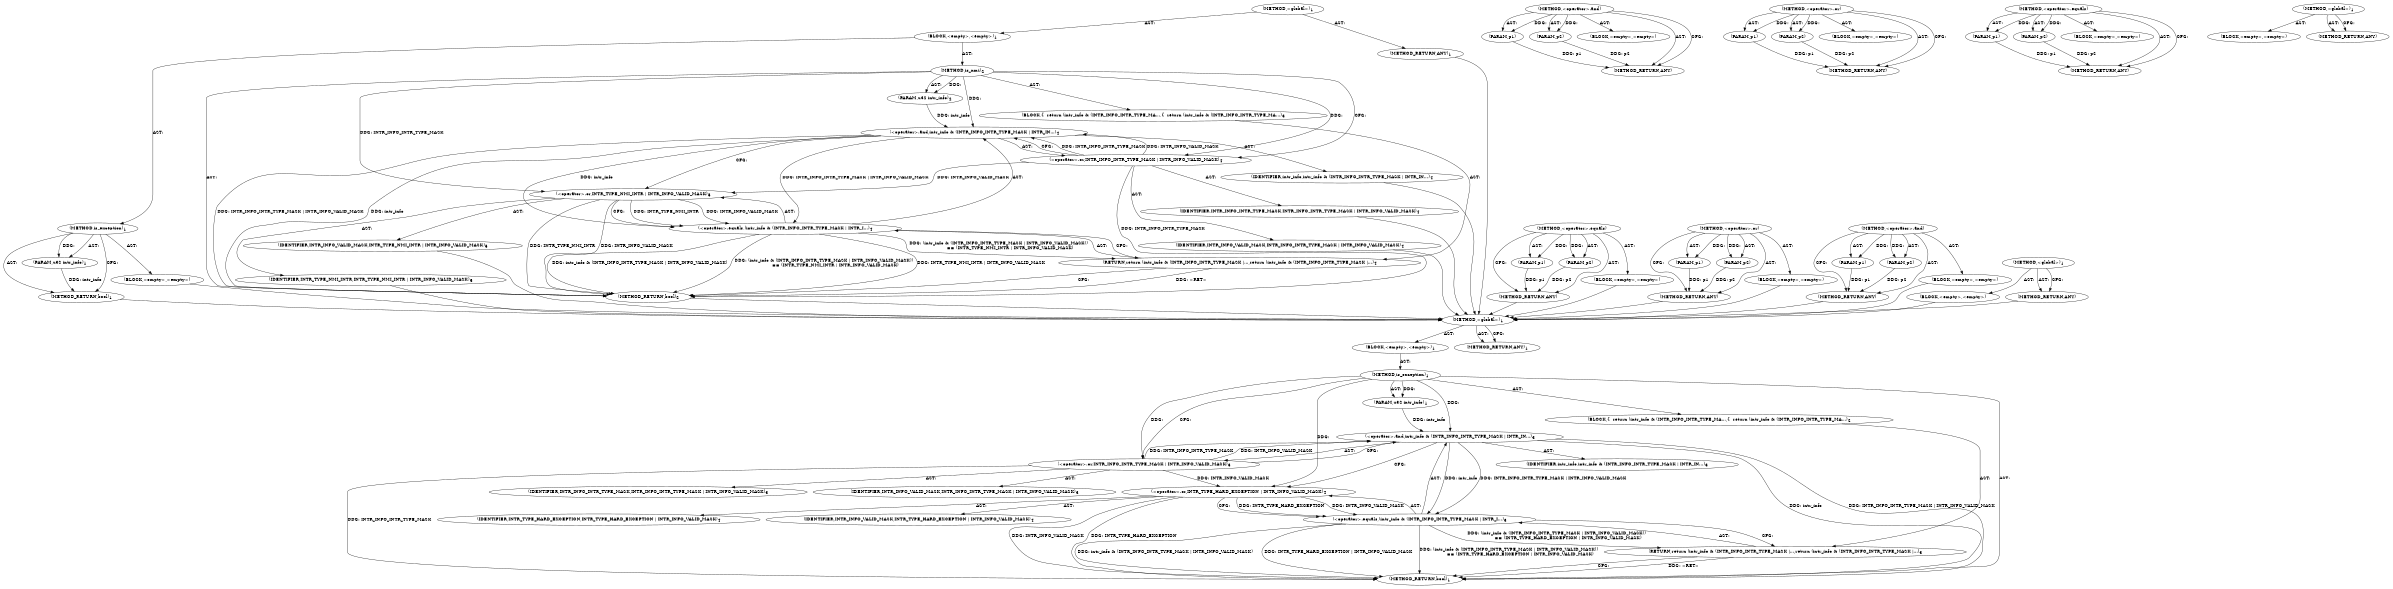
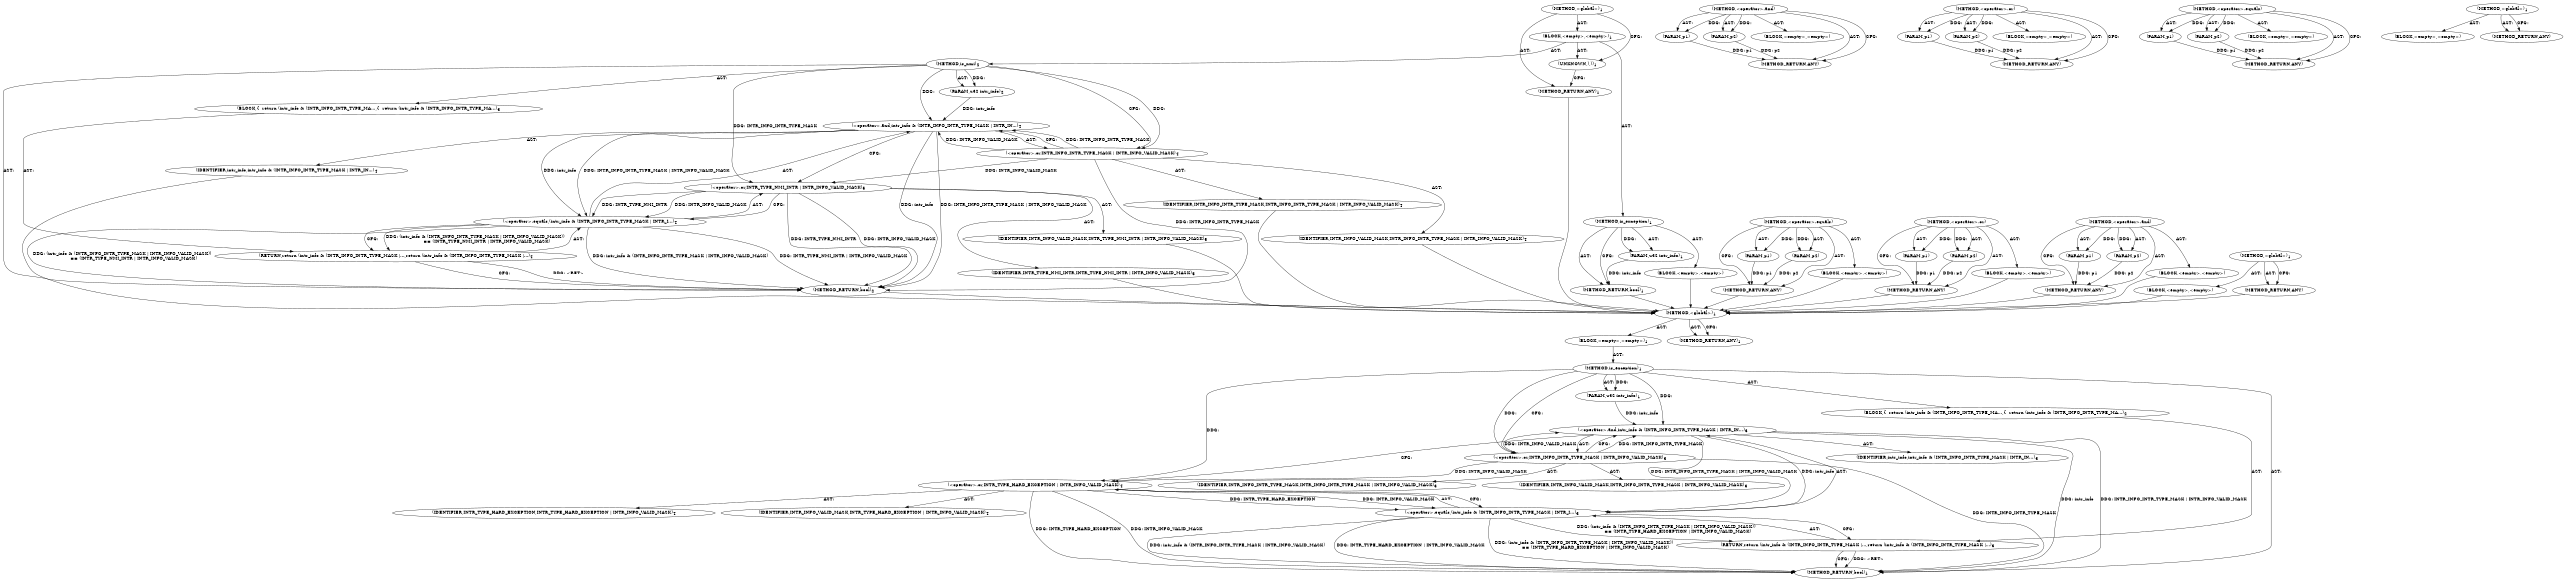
node "(UNKNOWN,),))": added
